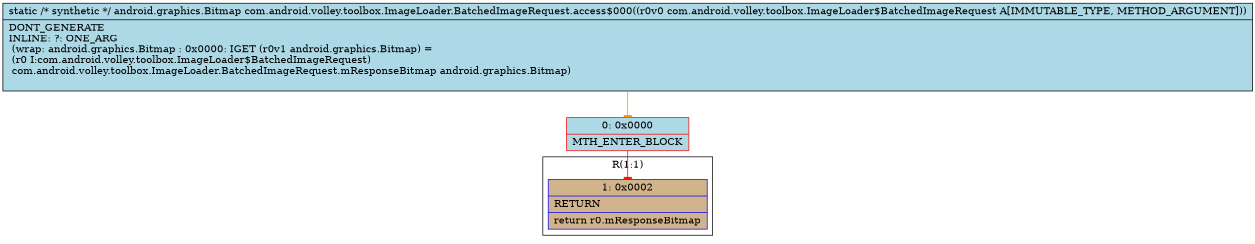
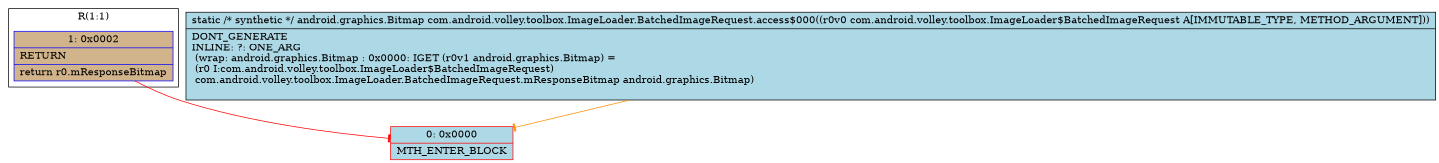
edge "0: 0x0000" -> "1: 0x0002": reversed
